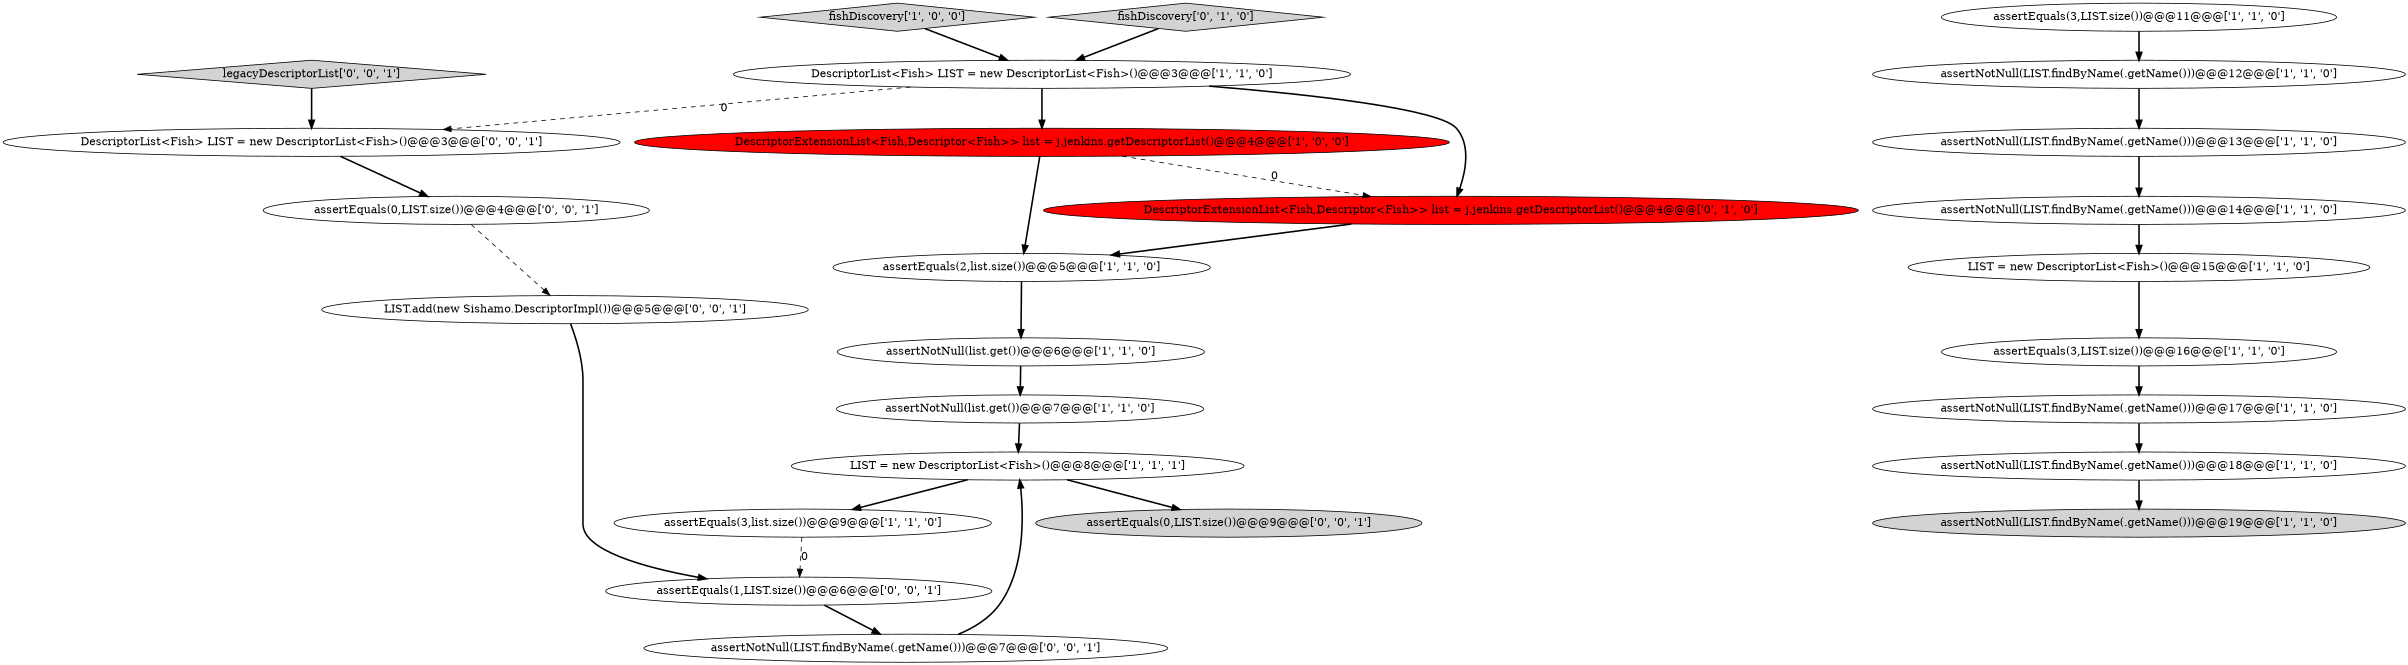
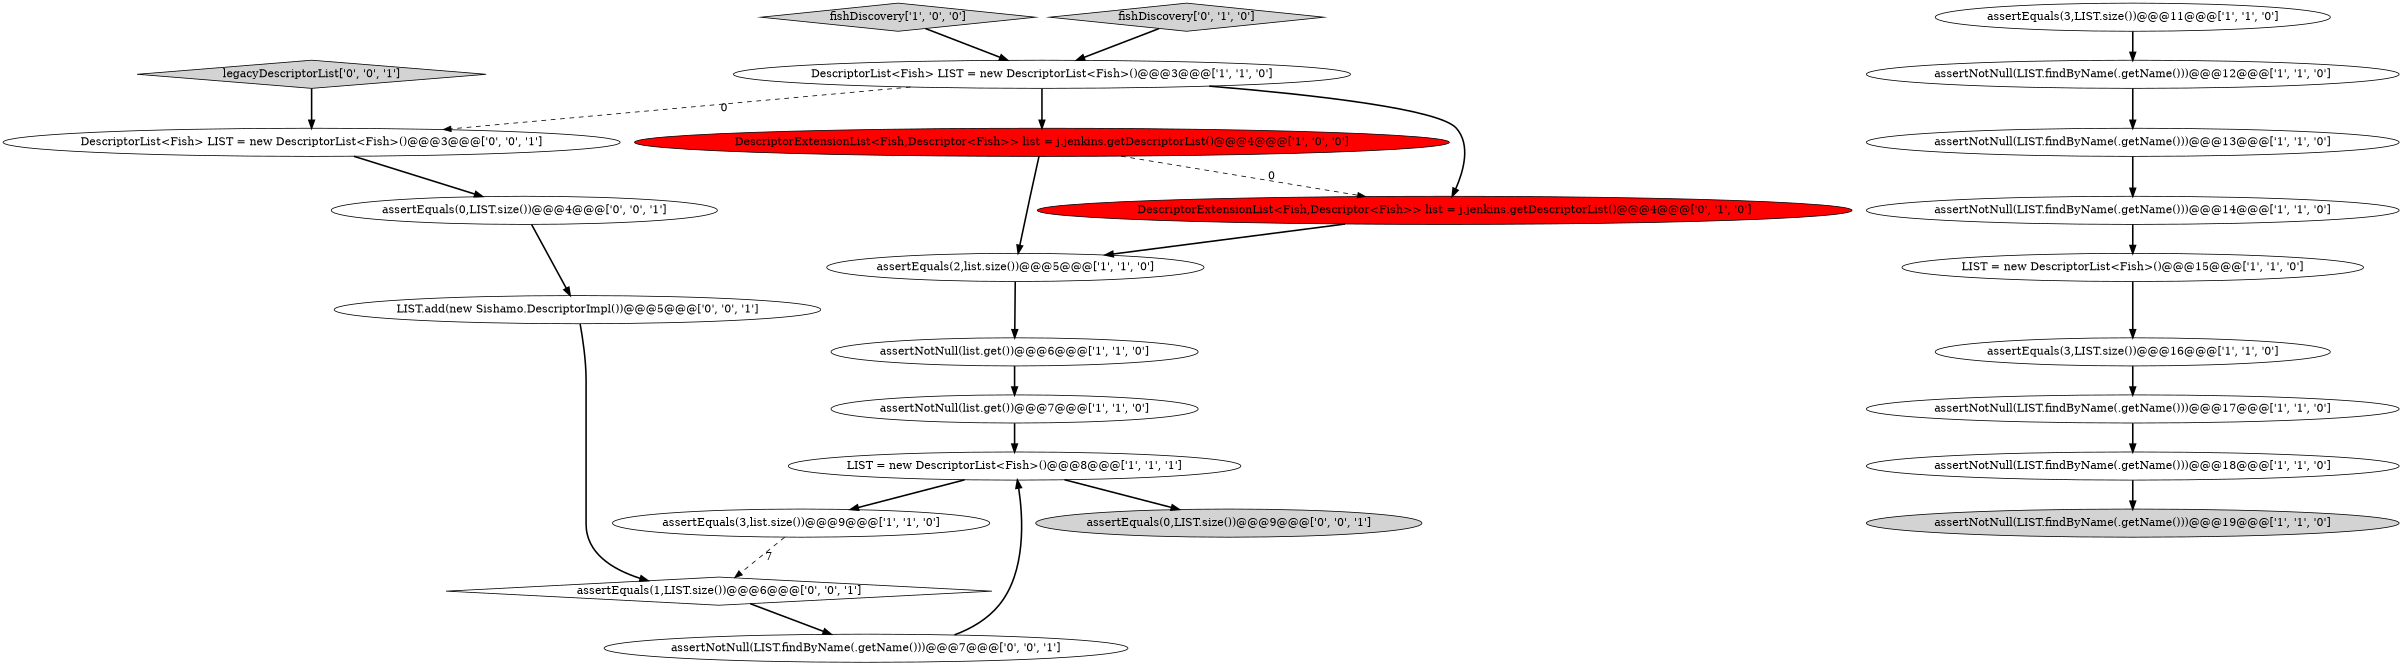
edge "assertEquals(0,LIST.size())@@@4@@@['0', '0', '1']" -> "LIST.add(new Sishamo.DescriptorImpl())@@@5@@@['0', '0', '1']": style dashed -> bold
edge "assertEquals(3,list.size())@@@9@@@['1', '1', '0']" -> "assertEquals(1,LIST.size())@@@6@@@['0', '0', '1']": label "0" -> "7"
node "assertEquals(1,LIST.size())@@@6@@@['0', '0', '1']": shape ellipse -> diamond
